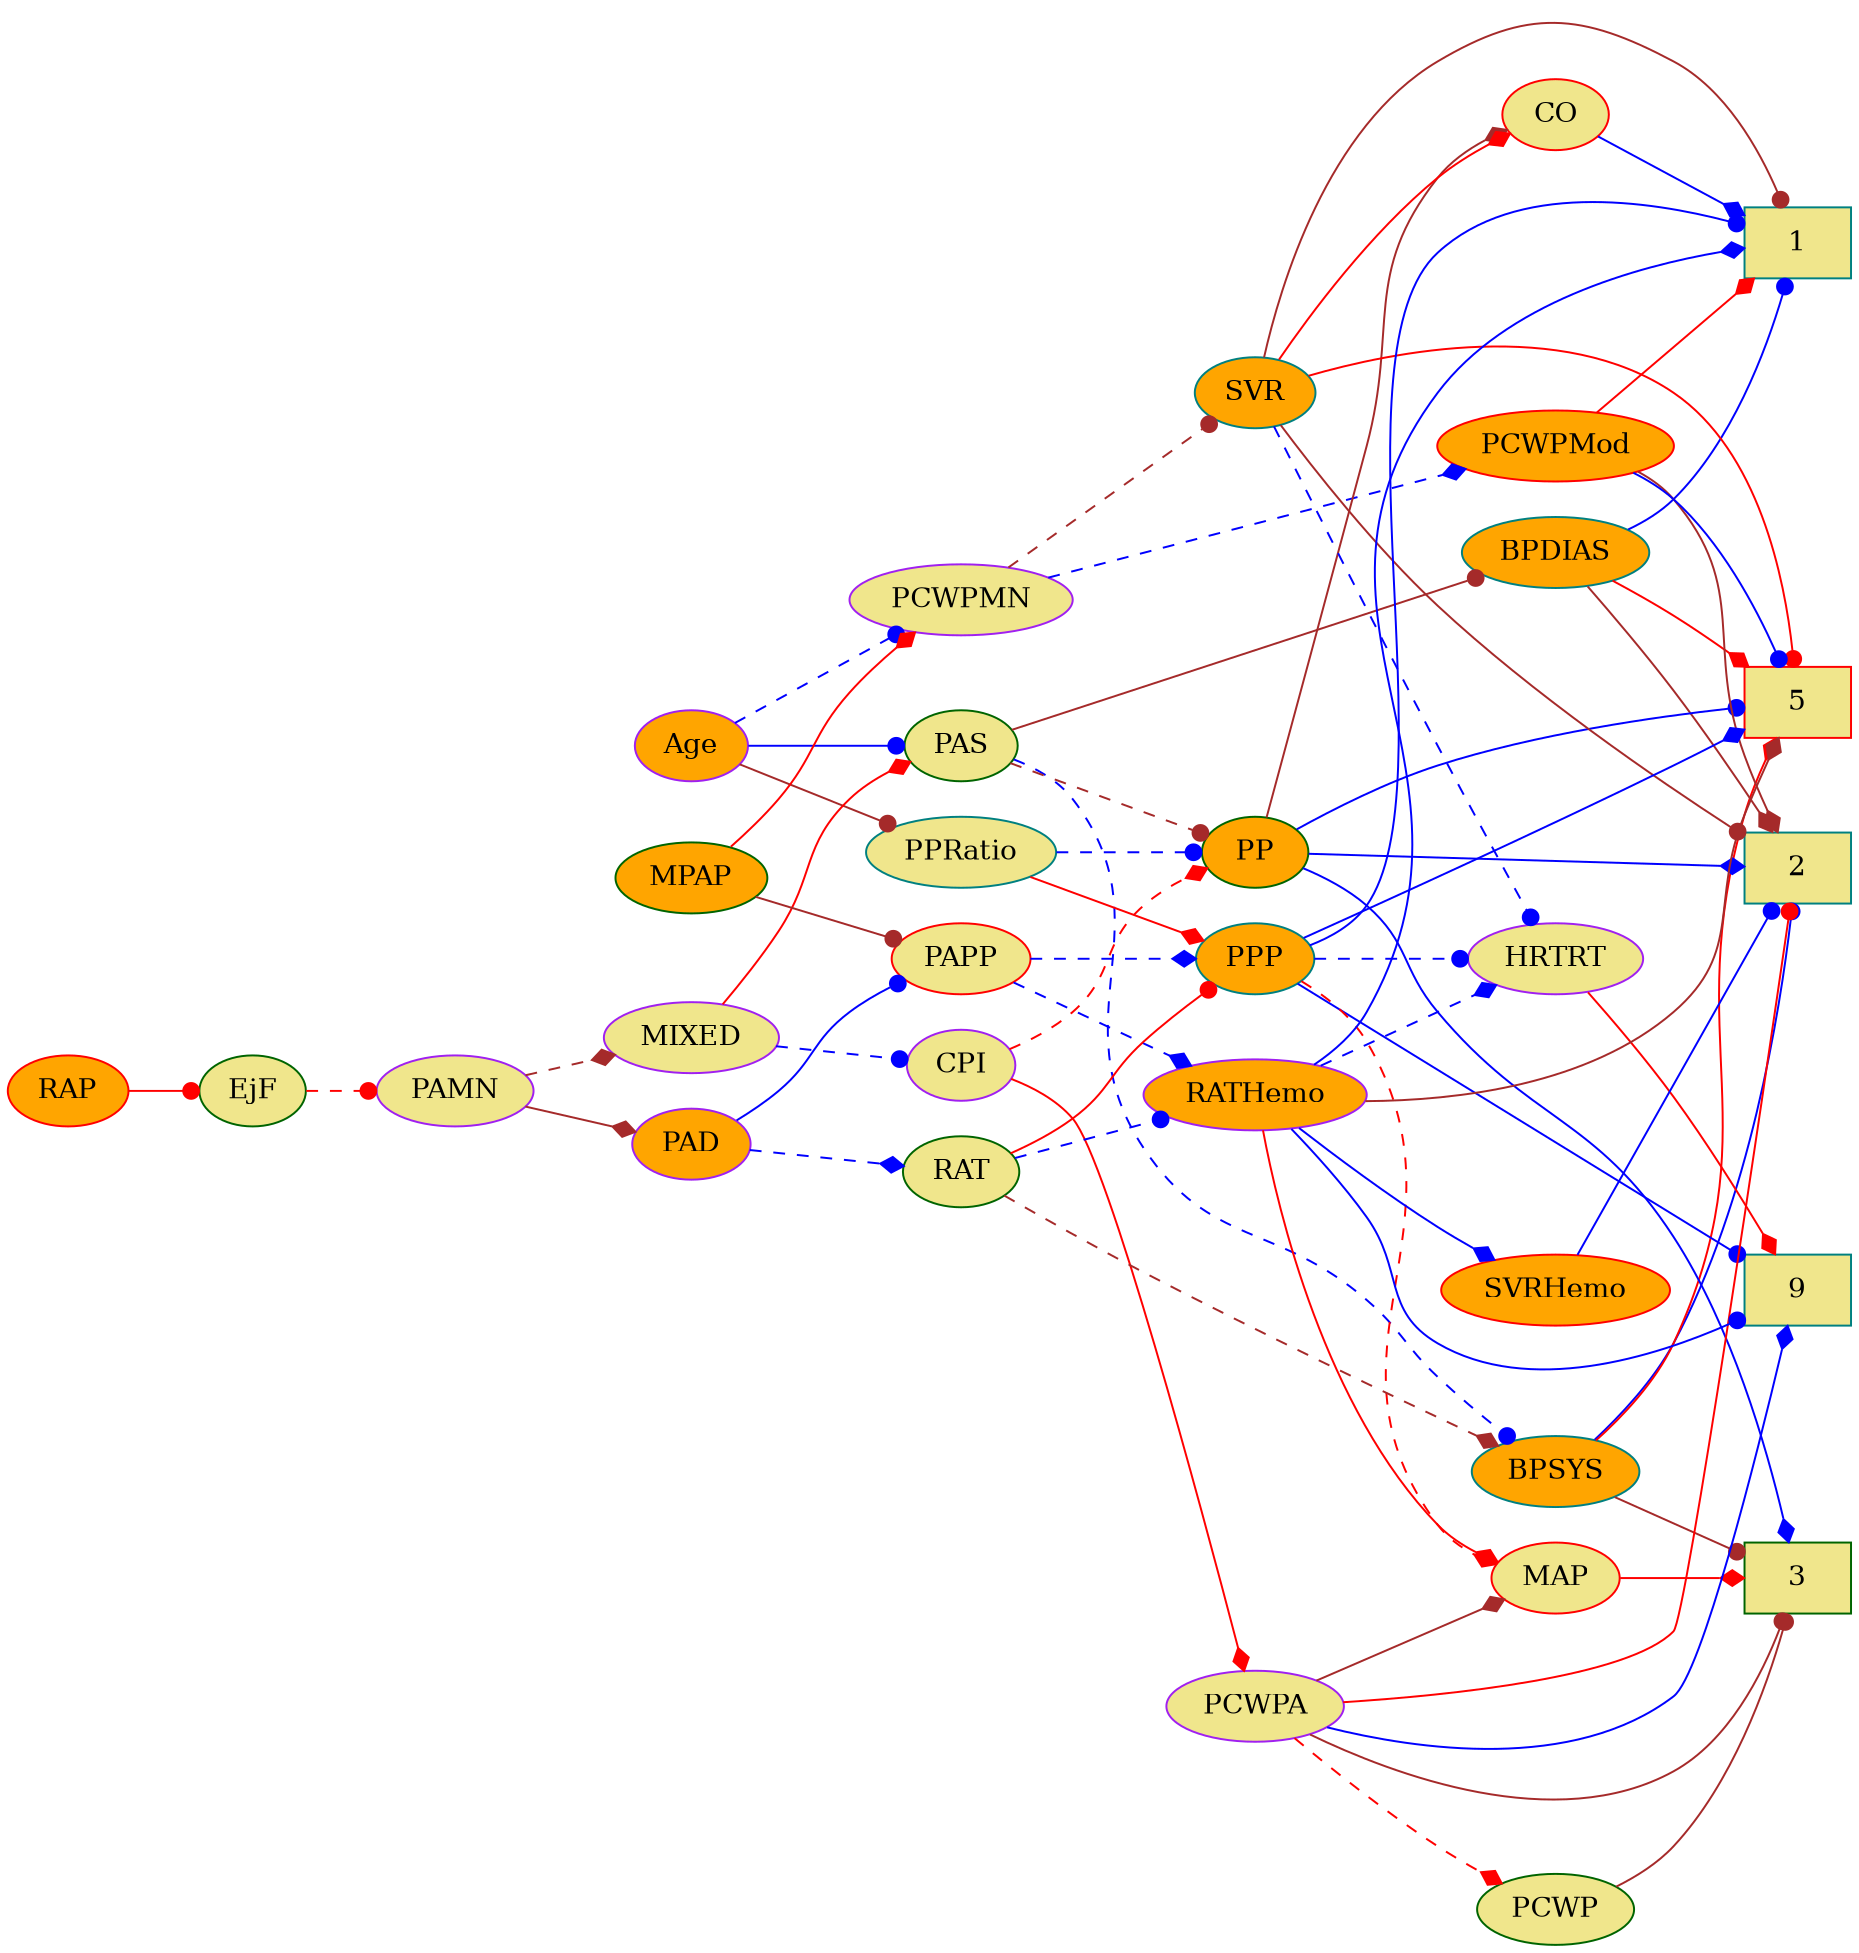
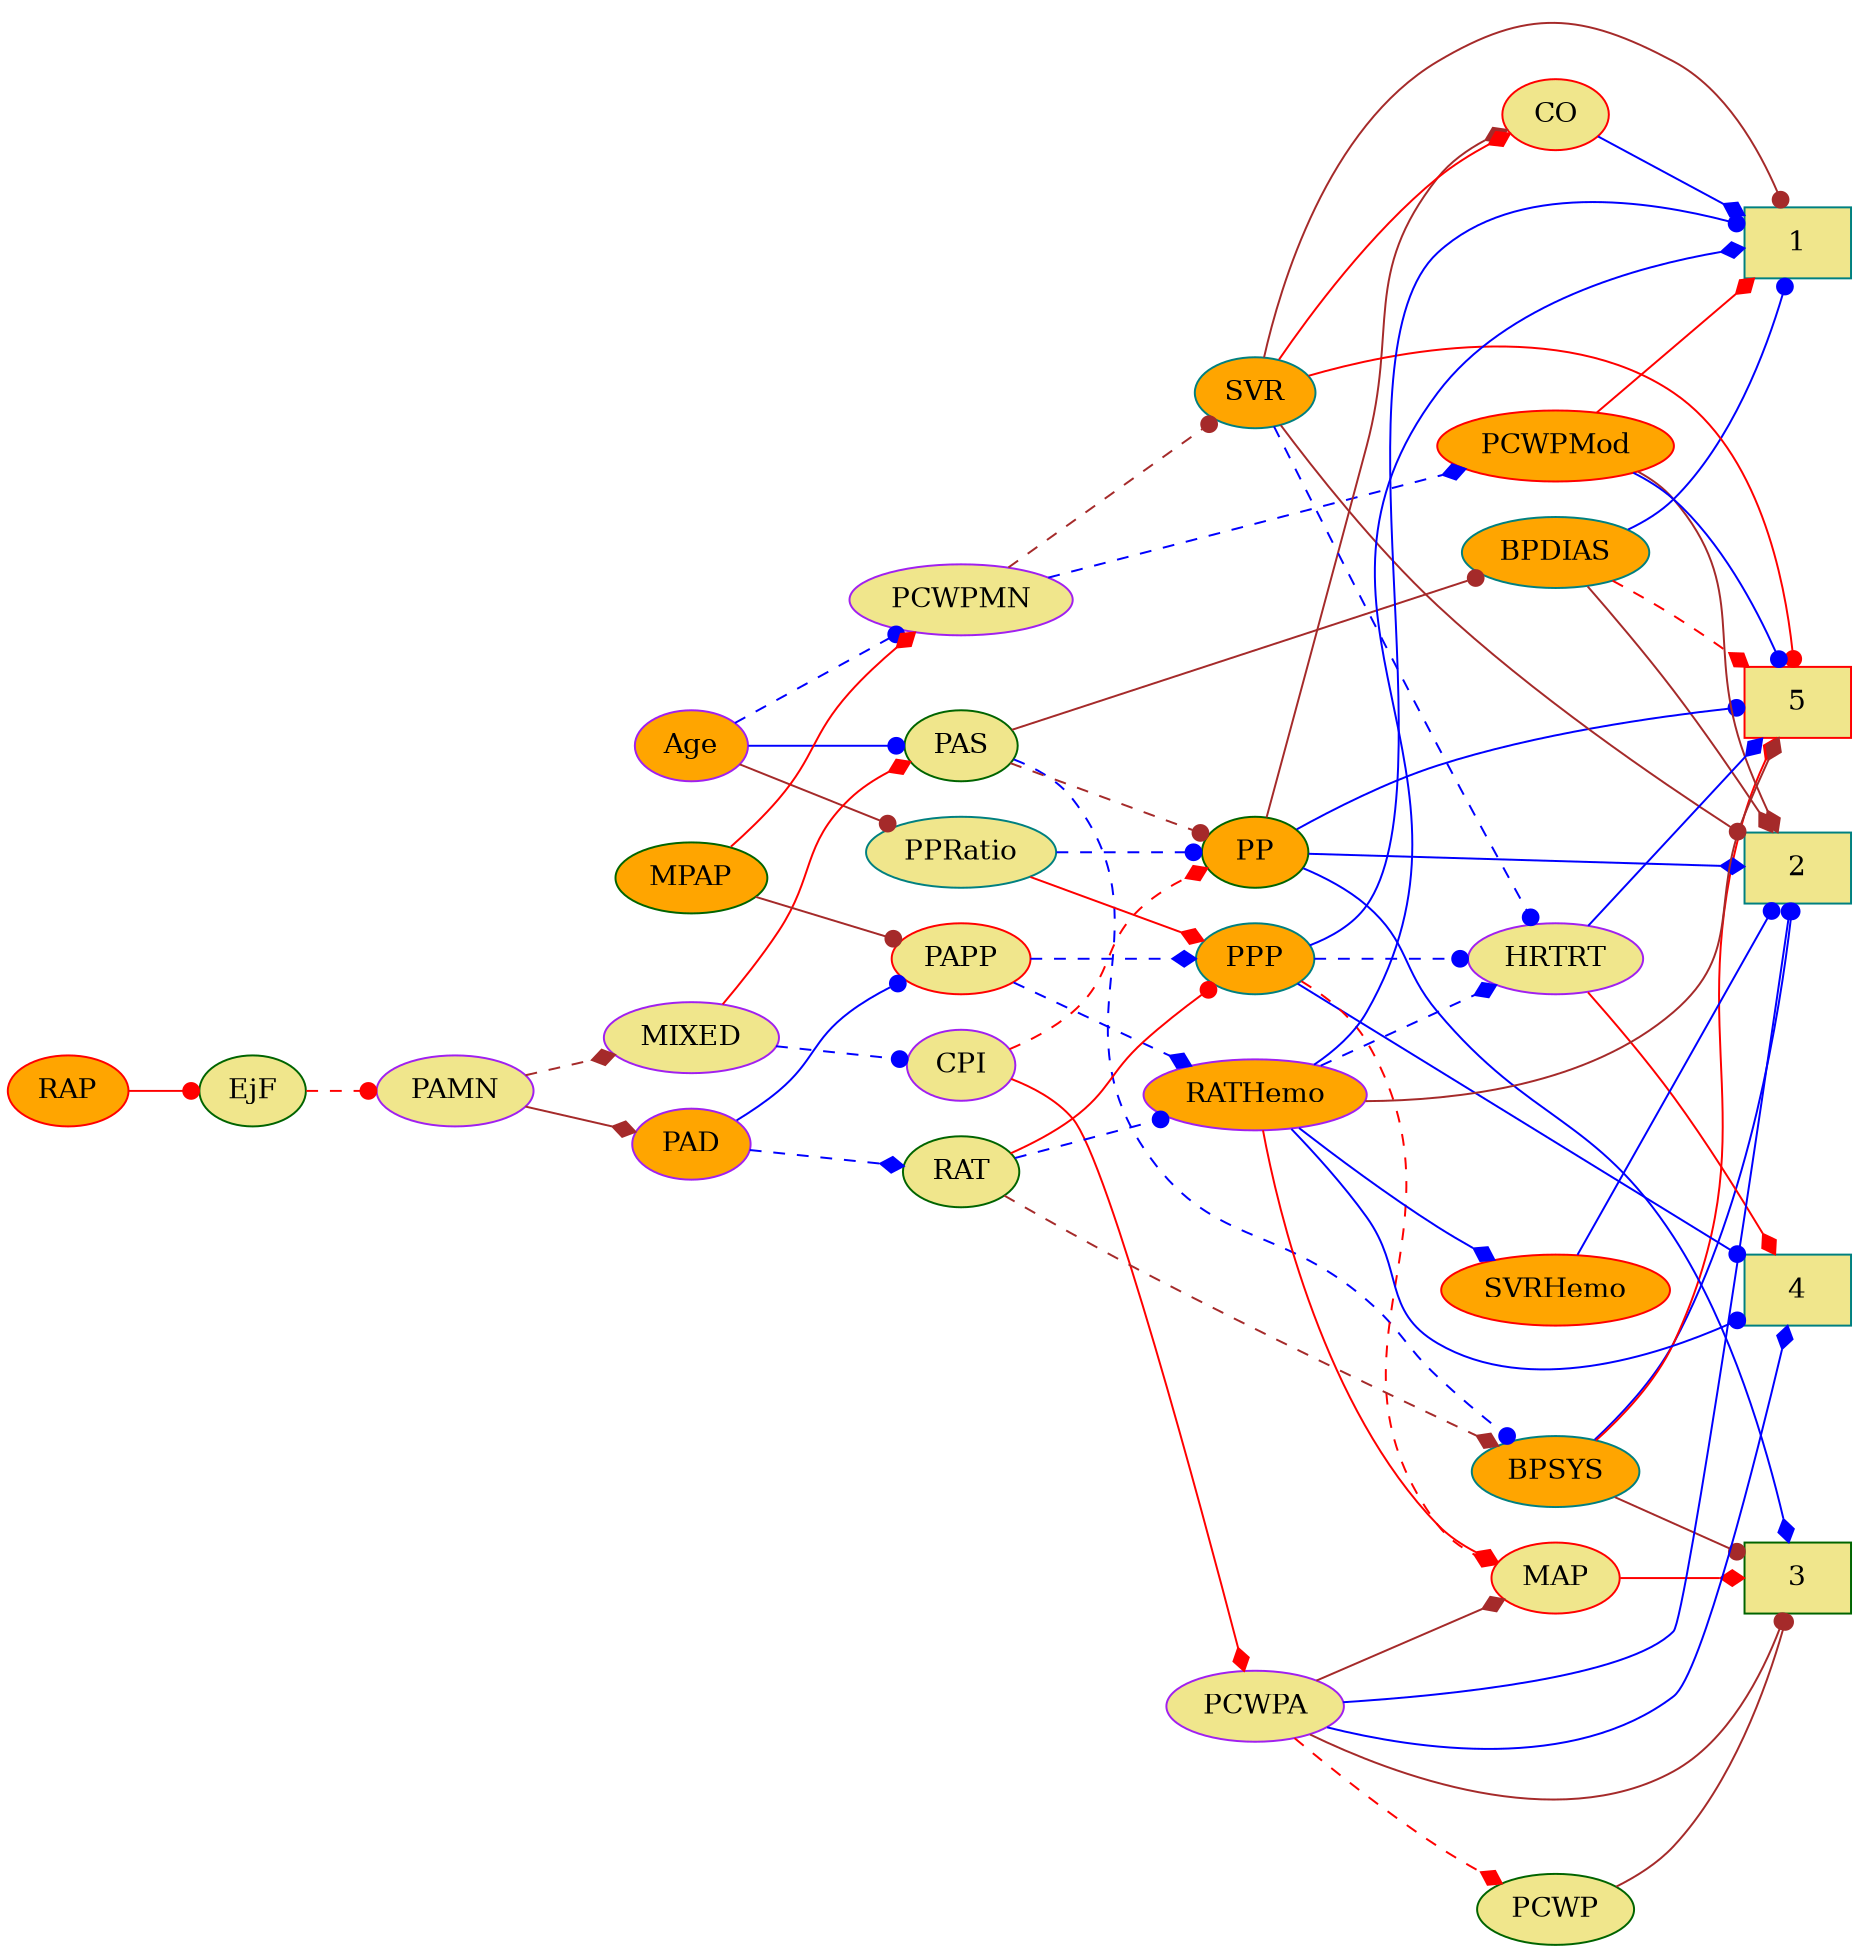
edge "BPDIAS" -> "5": style solid -> dashed
edge "PPP" -> "5": now "HRTRT" -> "5"
node "9": label "9" -> "4"
edge "PCWPA" -> "2": color red -> blue
